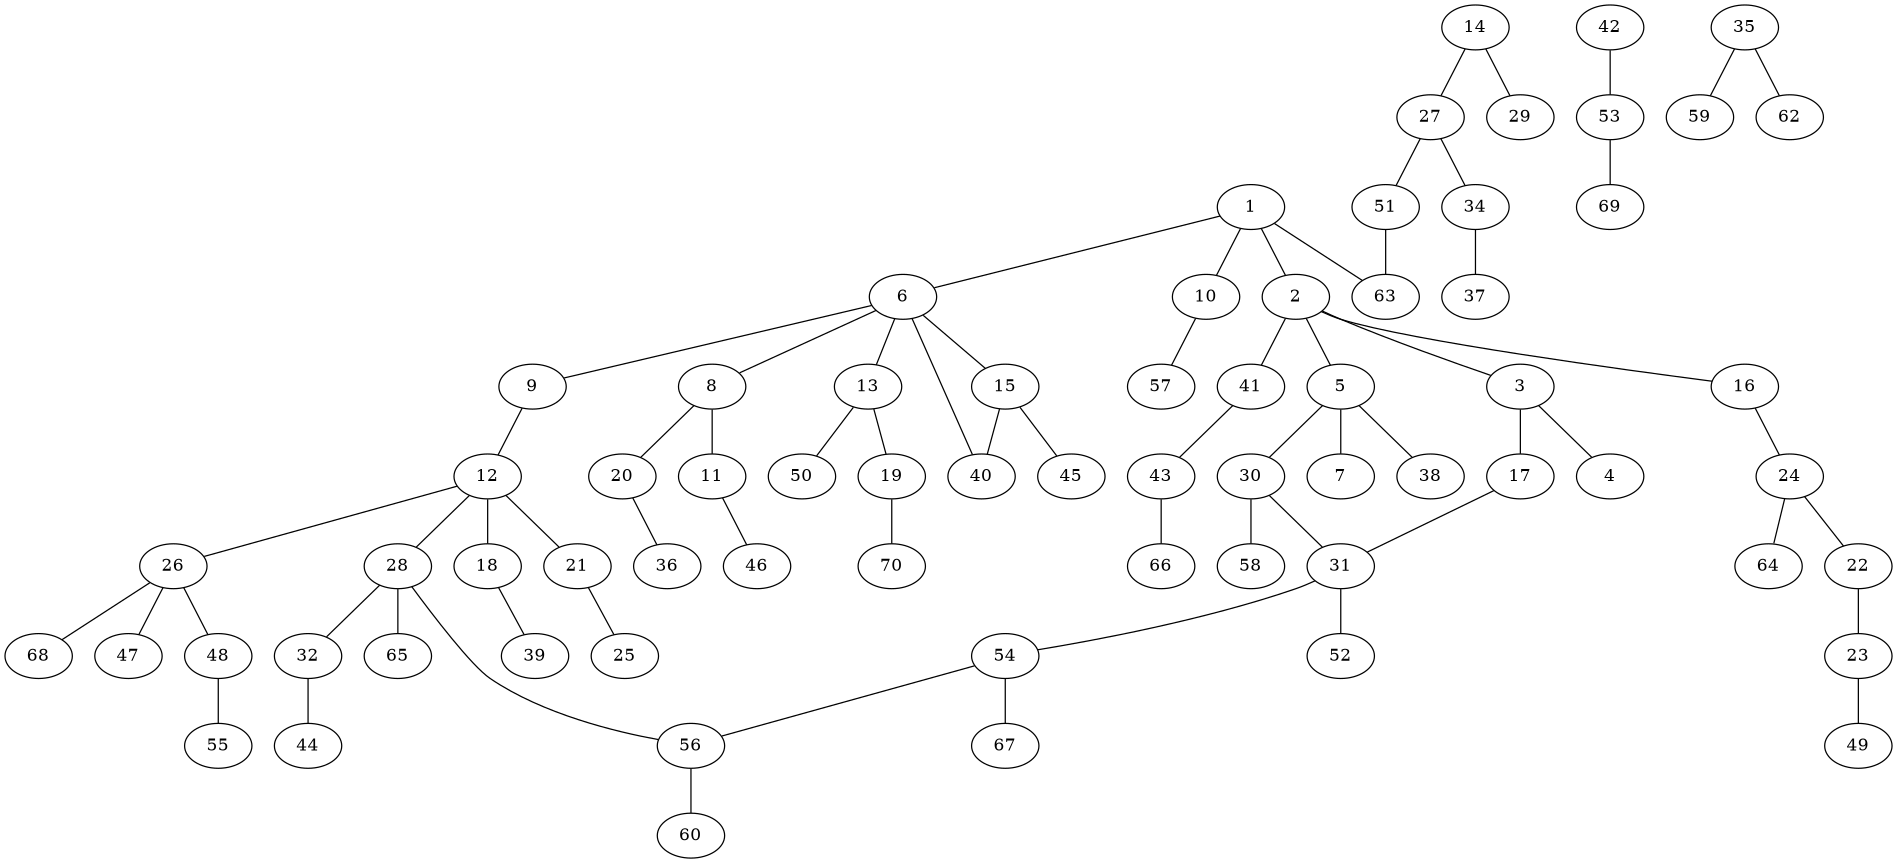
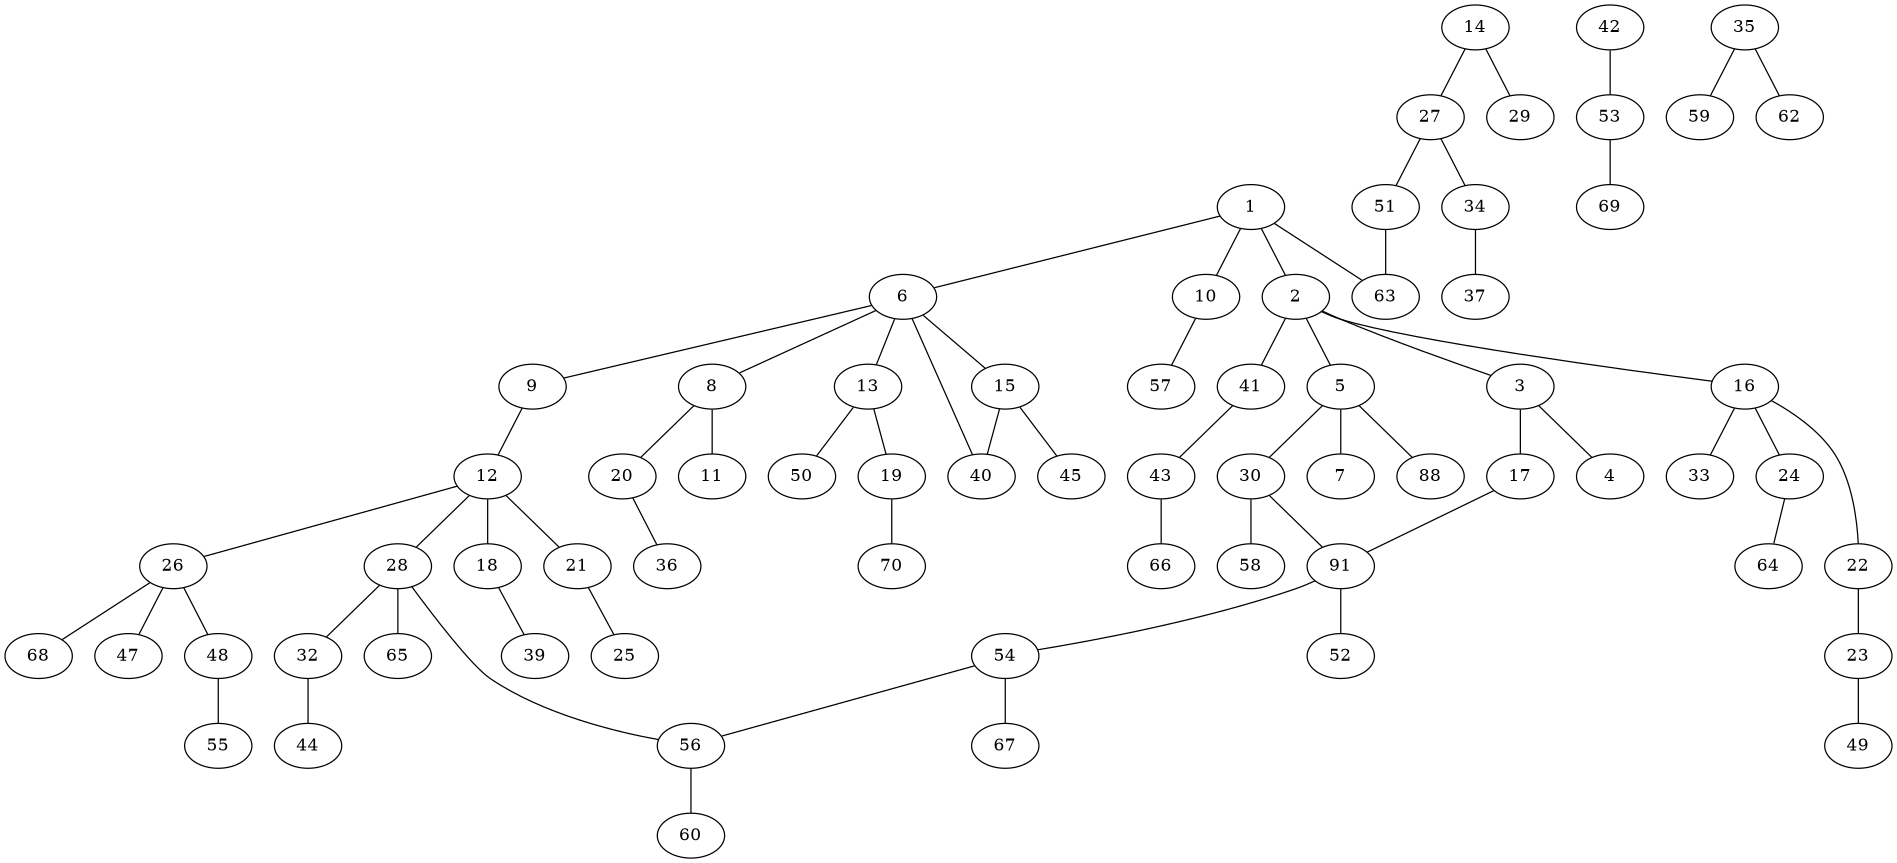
node "38": label "38" -> "88"
node "33": added
edge "24" -- "22": now "16" -- "22"
node "46": removed
node "31": label "31" -> "91"
